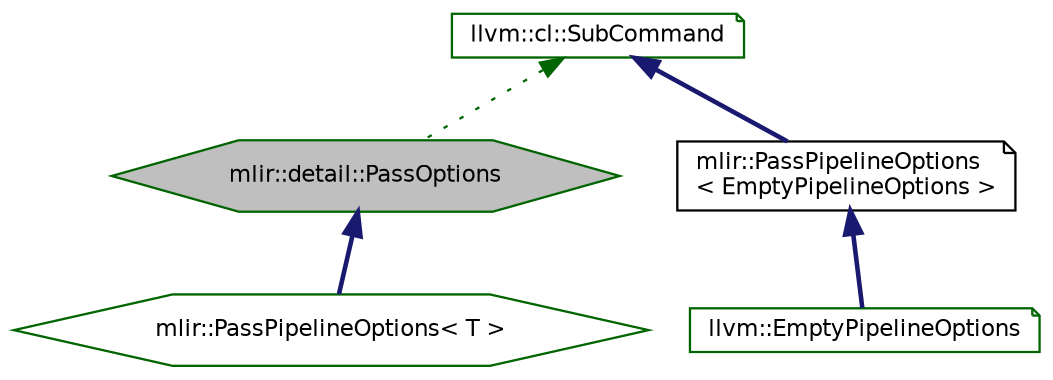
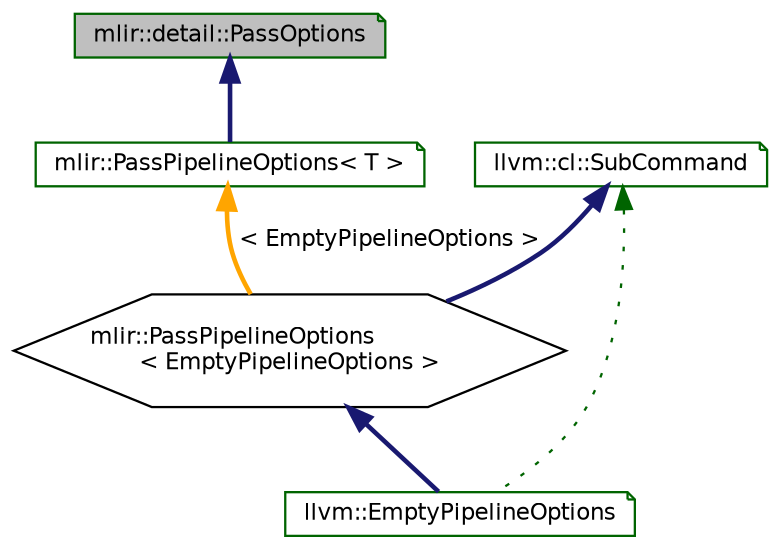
edge "mlir::detail::PassOptions" -> "llvm::cl::SubCommand": now "llvm::EmptyPipelineOptions" -> "llvm::cl::SubCommand"
node "mlir::detail::PassOptions": shape hexagon -> note
node "mlir::PassPipelineOptions < EmptyPipelineOptions >": shape note -> hexagon
edge "mlir::PassPipelineOptions < EmptyPipelineOptions >" -> "mlir::PassPipelineOptions< T >": added, label "< EmptyPipelineOptions >"
node "mlir::PassPipelineOptions< T >": shape hexagon -> note
